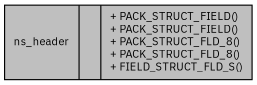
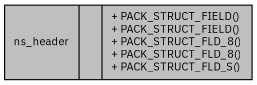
node "ns_header": text "+ FIELD_STRUCT_FLD_S()" -> "+ PACK_STRUCT_FLD_S()"
